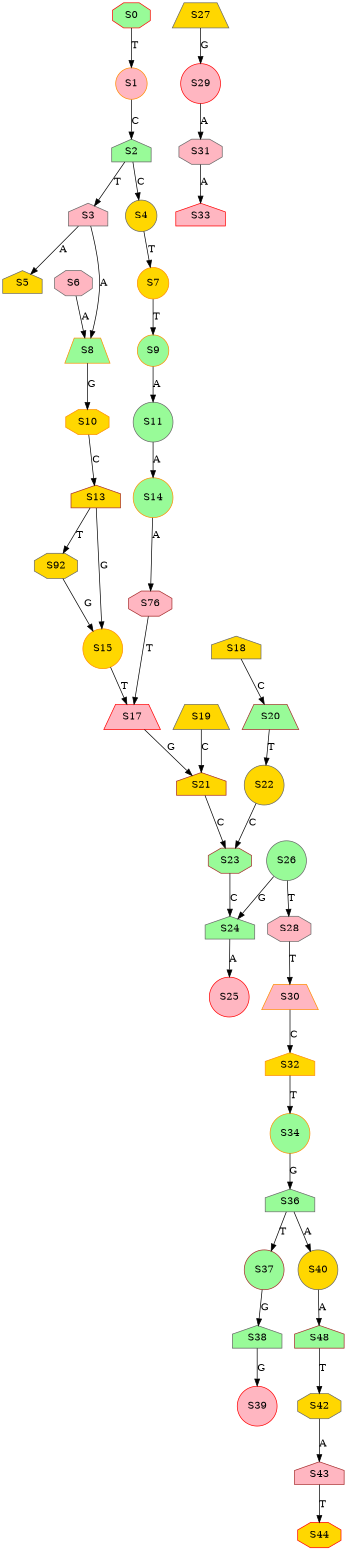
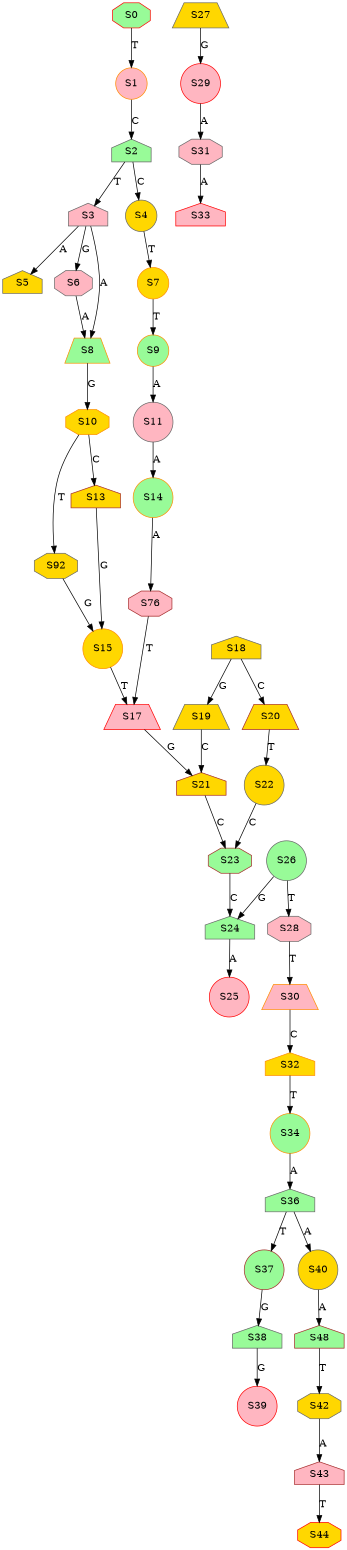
edge "S3" -> "S6": added, label "G"
node "S11": fillcolor palegreen -> lightpink
edge "S13" -> "S92": now "S10" -> "S92"
edge "S18" -> "S19": added, label "G"
node "S20": fillcolor palegreen -> gold
edge "S34" -> "S36": label "G" -> "A"
